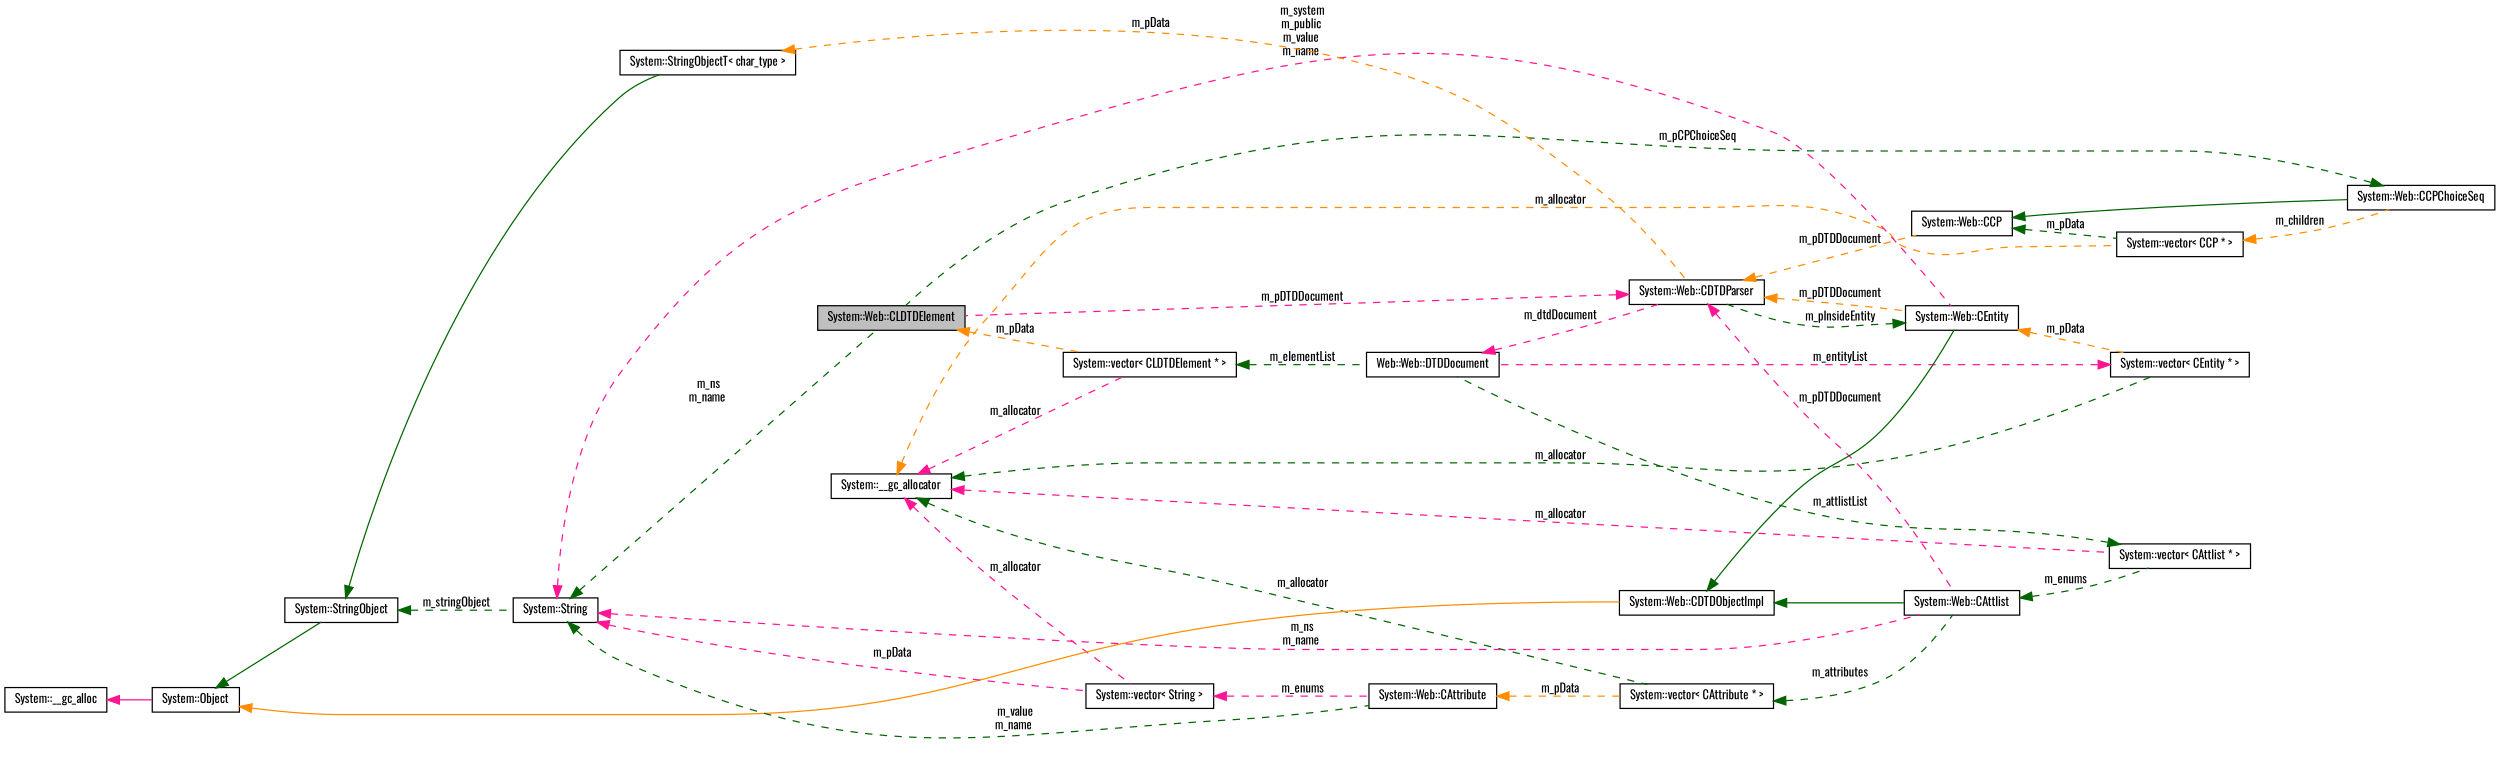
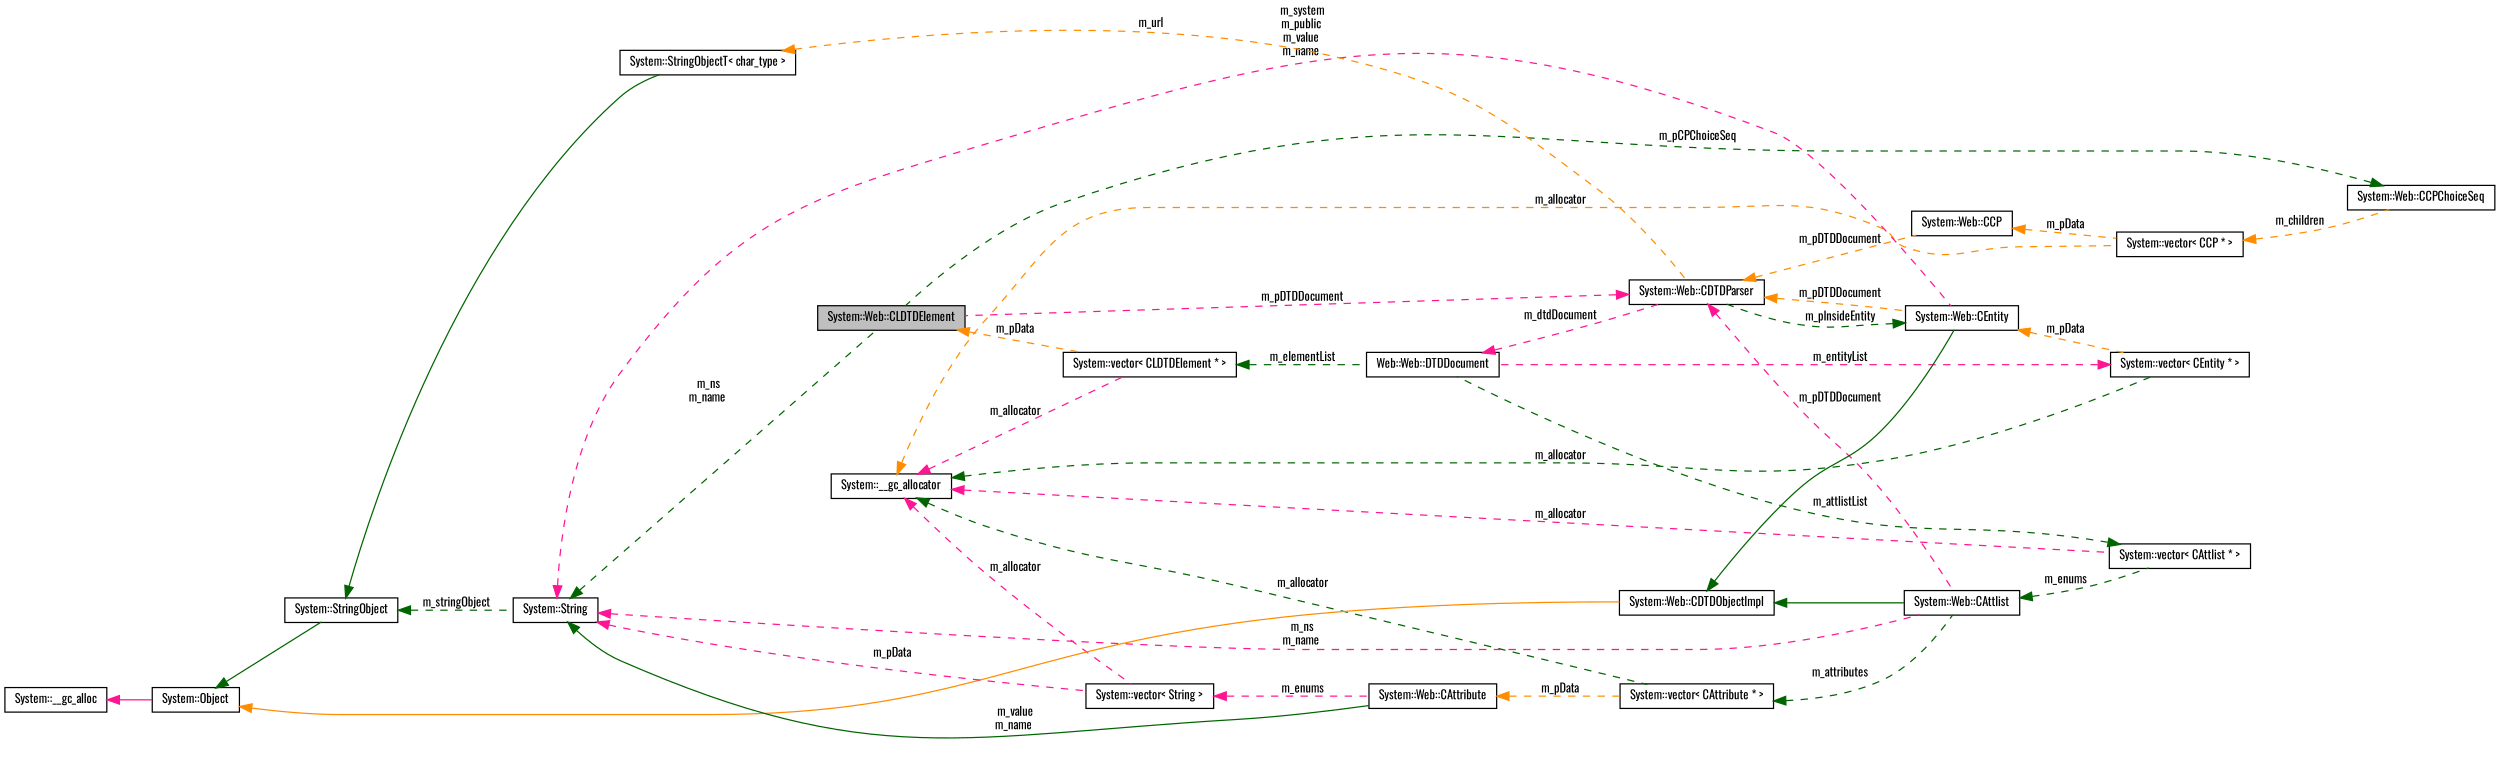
edge "System::Web::CDTDParser" -> "System::StringObjectT< char_type >": label " m_pData" -> " m_url"
edge "System::Web::CCPChoiceSeq" -> "System::Web::CCP": removed
edge "System::vector< CCP * >" -> "System::Web::CCP": color darkgreen -> darkorange
edge "System::Web::CAttribute" -> "System::String": style dashed -> solid
